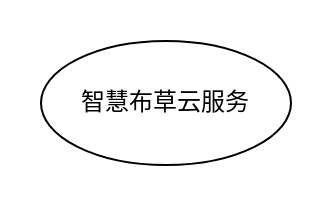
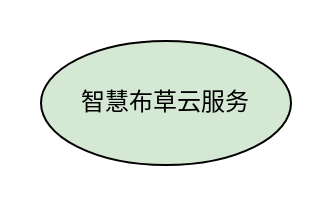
node "智慧布草云服务": fillcolor #ffffff -> #d5e8d4
